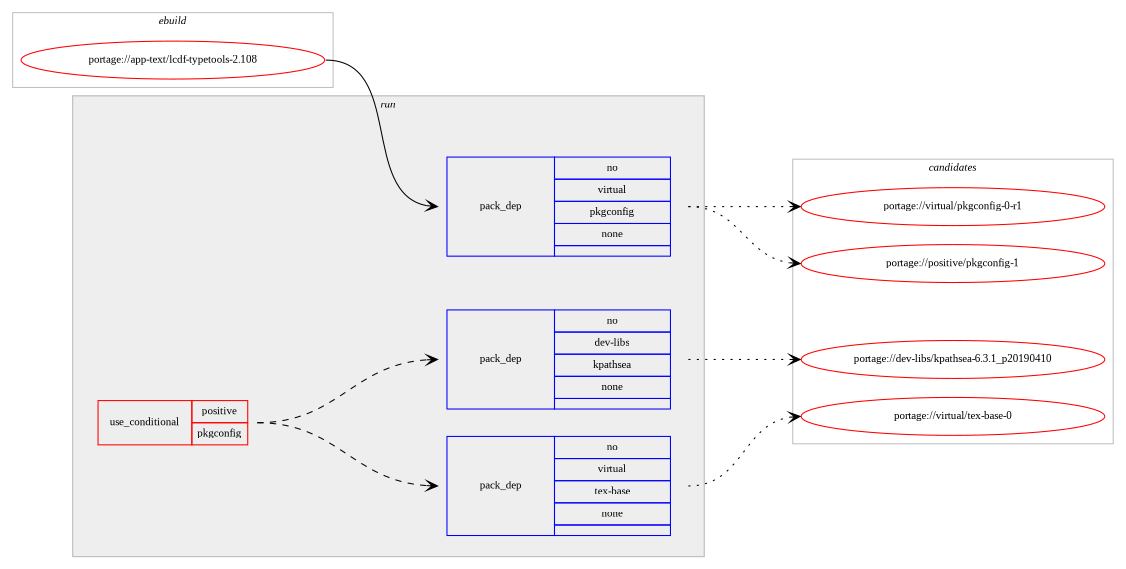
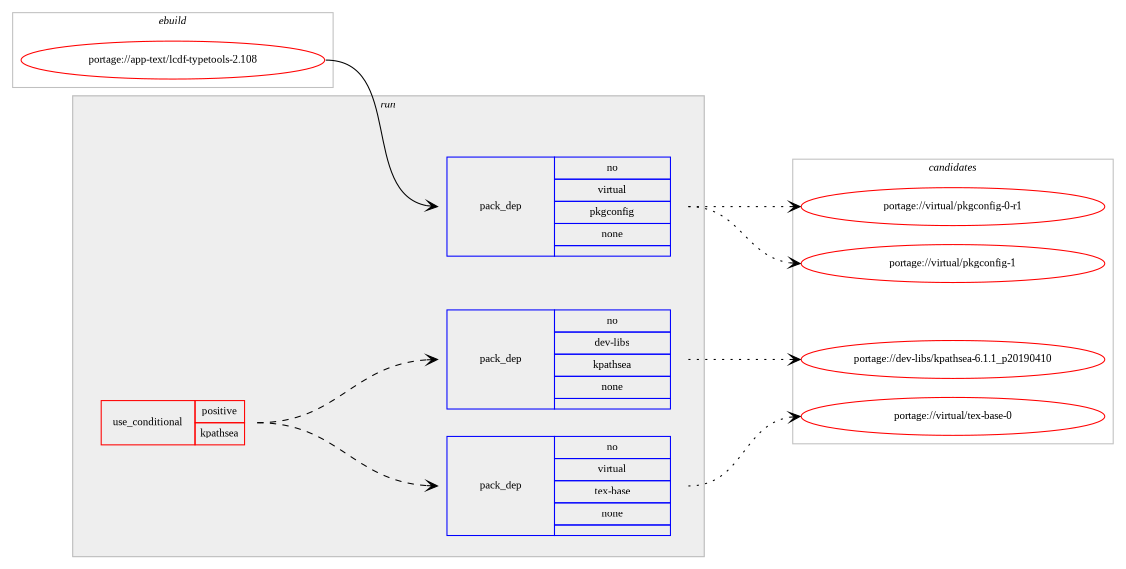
node "portage://positive/pkgconfig-1": label "portage://positive/pkgconfig-1" -> "portage://virtual/pkgconfig-1"
node "portage://dev-libs/kpathsea-6.3.1_p20190410": label "portage://dev-libs/kpathsea-6.3.1_p20190410" -> "portage://dev-libs/kpathsea-6.1.1_p20190410"
node "use_conditional": text "pkgconfig" -> "kpathsea"
